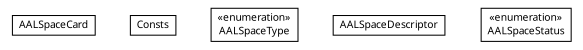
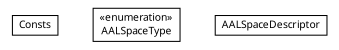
node "AALSpaceCard": removed
node "AALSpaceStatus": removed
